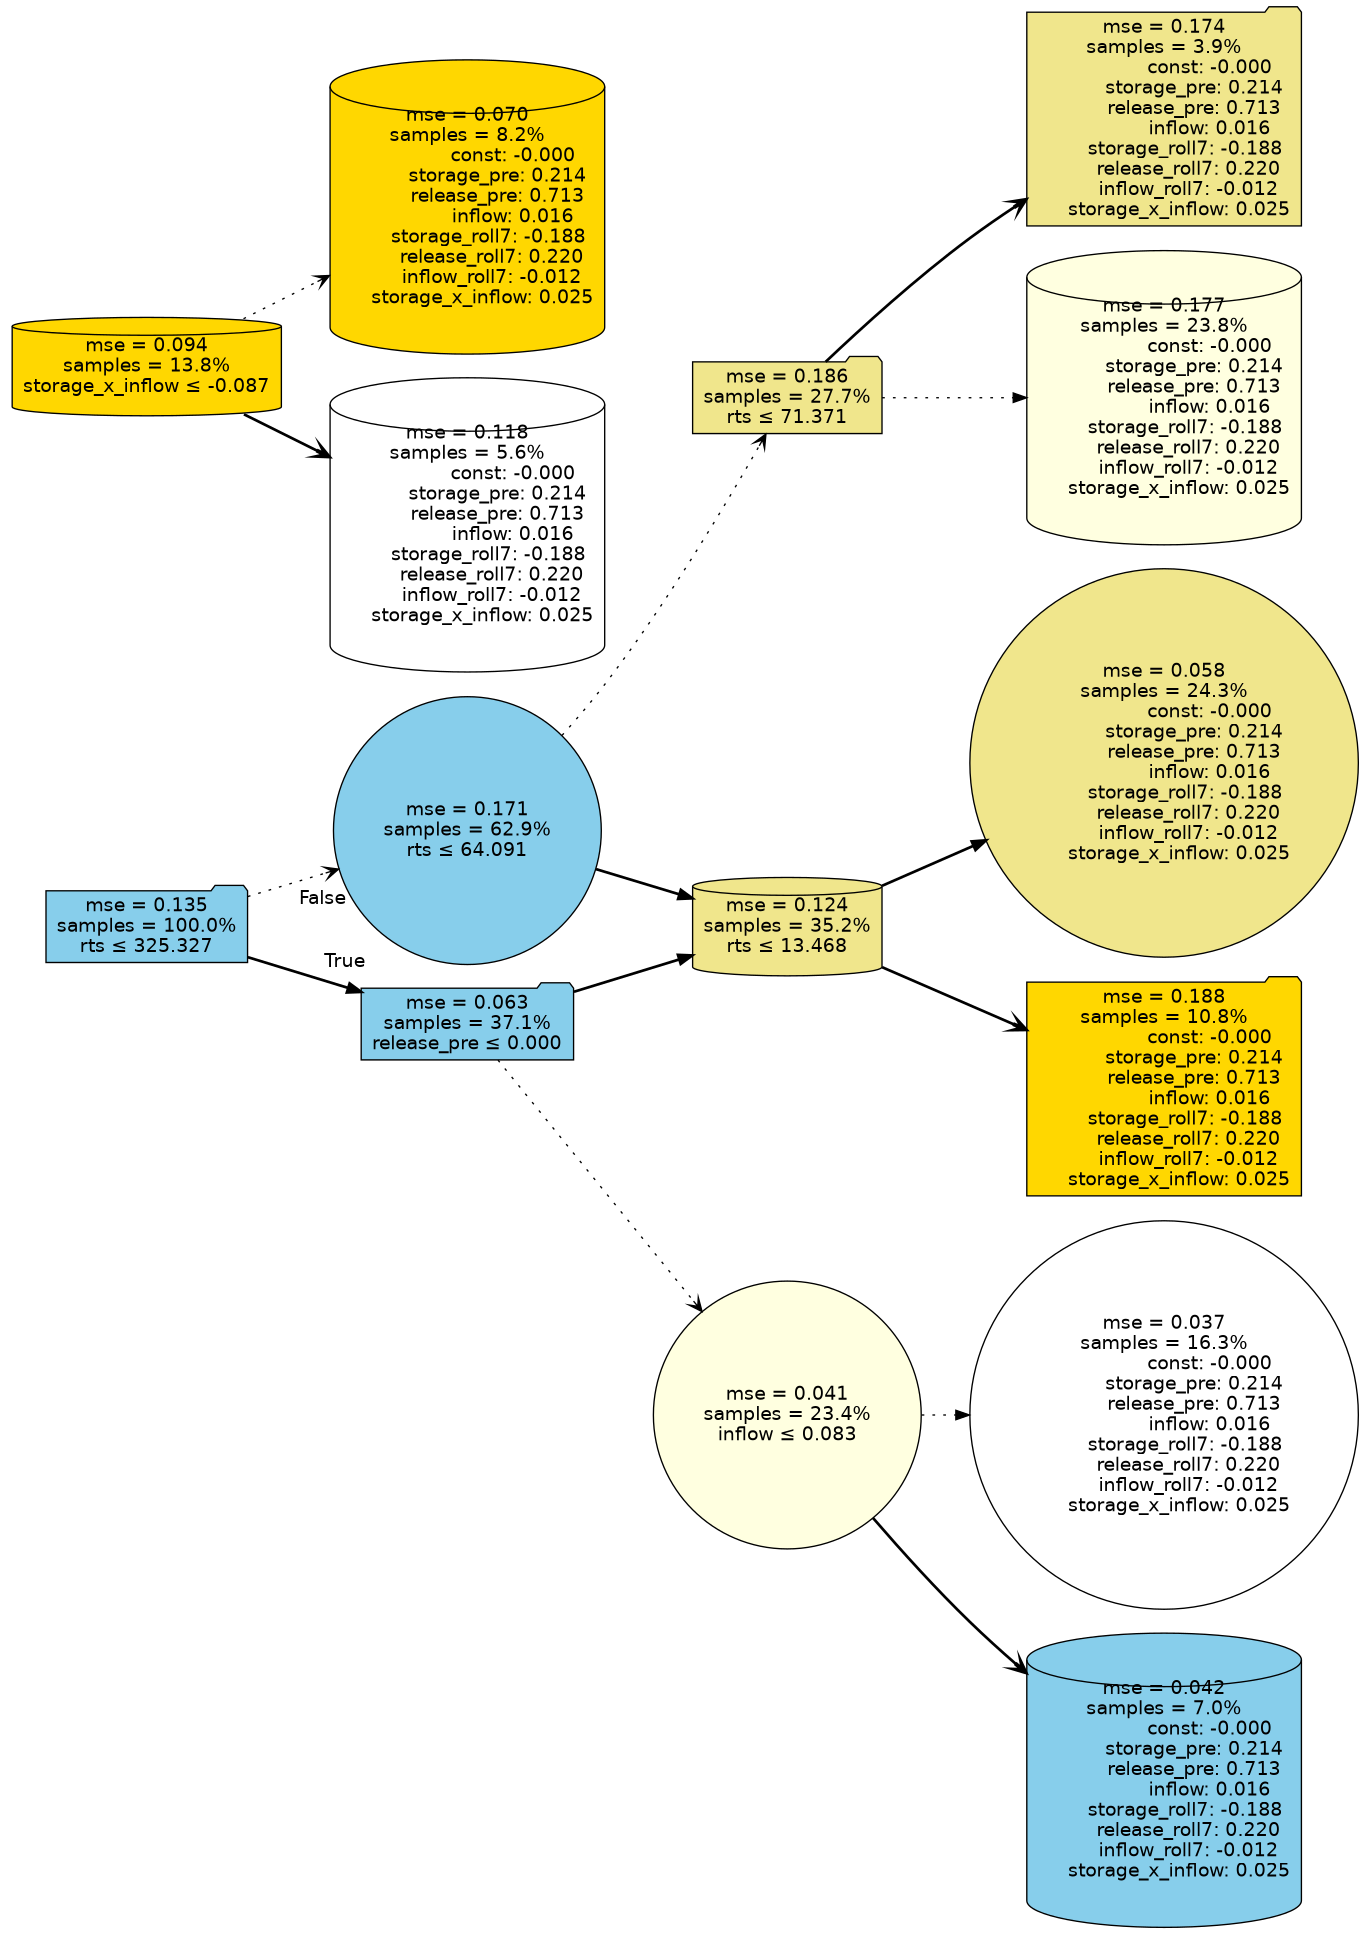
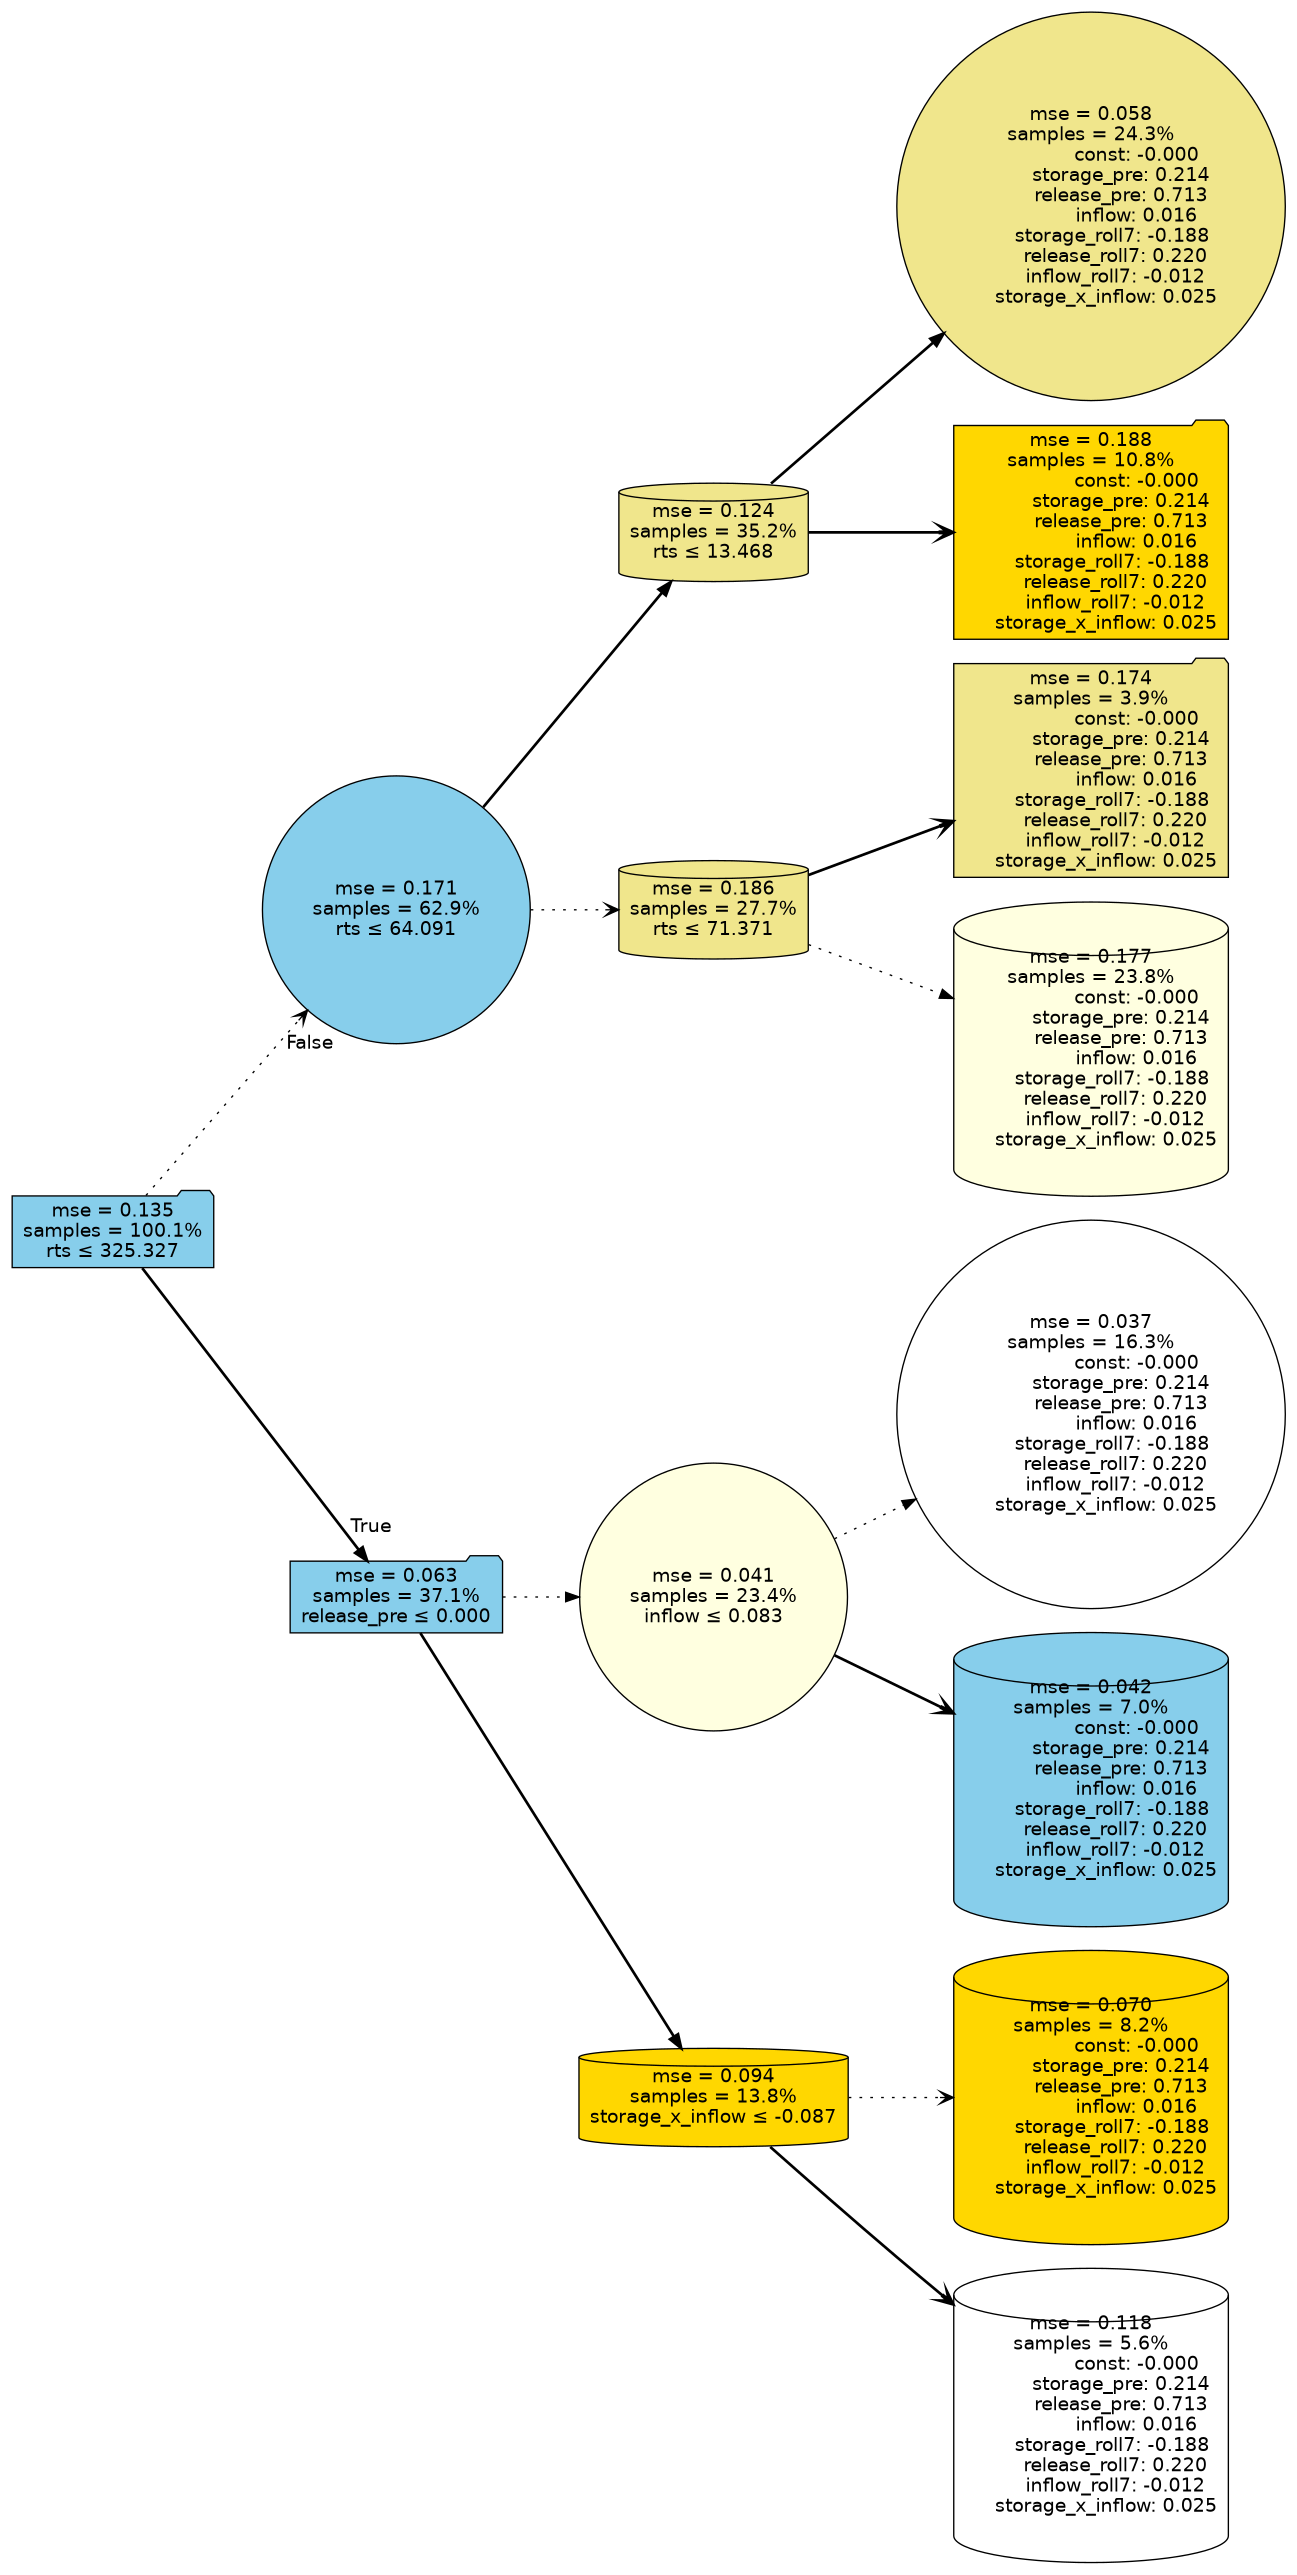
node "mse = 0.186 samples = 27.7% rts ≤ 71.371": shape folder -> cylinder
node "mse = 0.135 samples = 100.0% rts ≤ 325.327": label "mse = 0.135 samples = 100.0% rts ≤ 325.327" -> "mse = 0.135 samples = 100.1% rts ≤ 325.327"
edge "mse = 0.063 samples = 37.1% release_pre ≤ 0.000" -> "mse = 0.124 samples = 35.2% rts ≤ 13.468": now "mse = 0.063 samples = 37.1% release_pre ≤ 0.000" -> "mse = 0.094 samples = 13.8% storage_x_inflow ≤ -0.087"
edge "mse = 0.063 samples = 37.1% release_pre ≤ 0.000" -> "mse = 0.041 samples = 23.4% inflow ≤ 0.083": arrowhead vee -> normal
